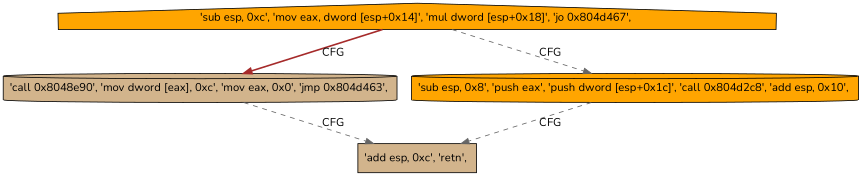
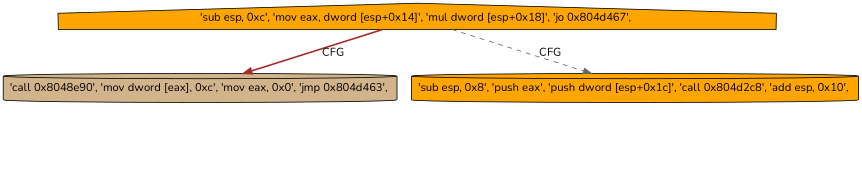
node "'add esp, 0xc', 'retn',": removed
